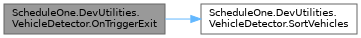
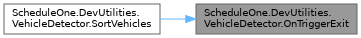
edge "ScheduleOne.DevUtilities. VehicleDetector.OnTriggerExit" -> "ScheduleOne.DevUtilities. VehicleDetector.SortVehicles": reversed
